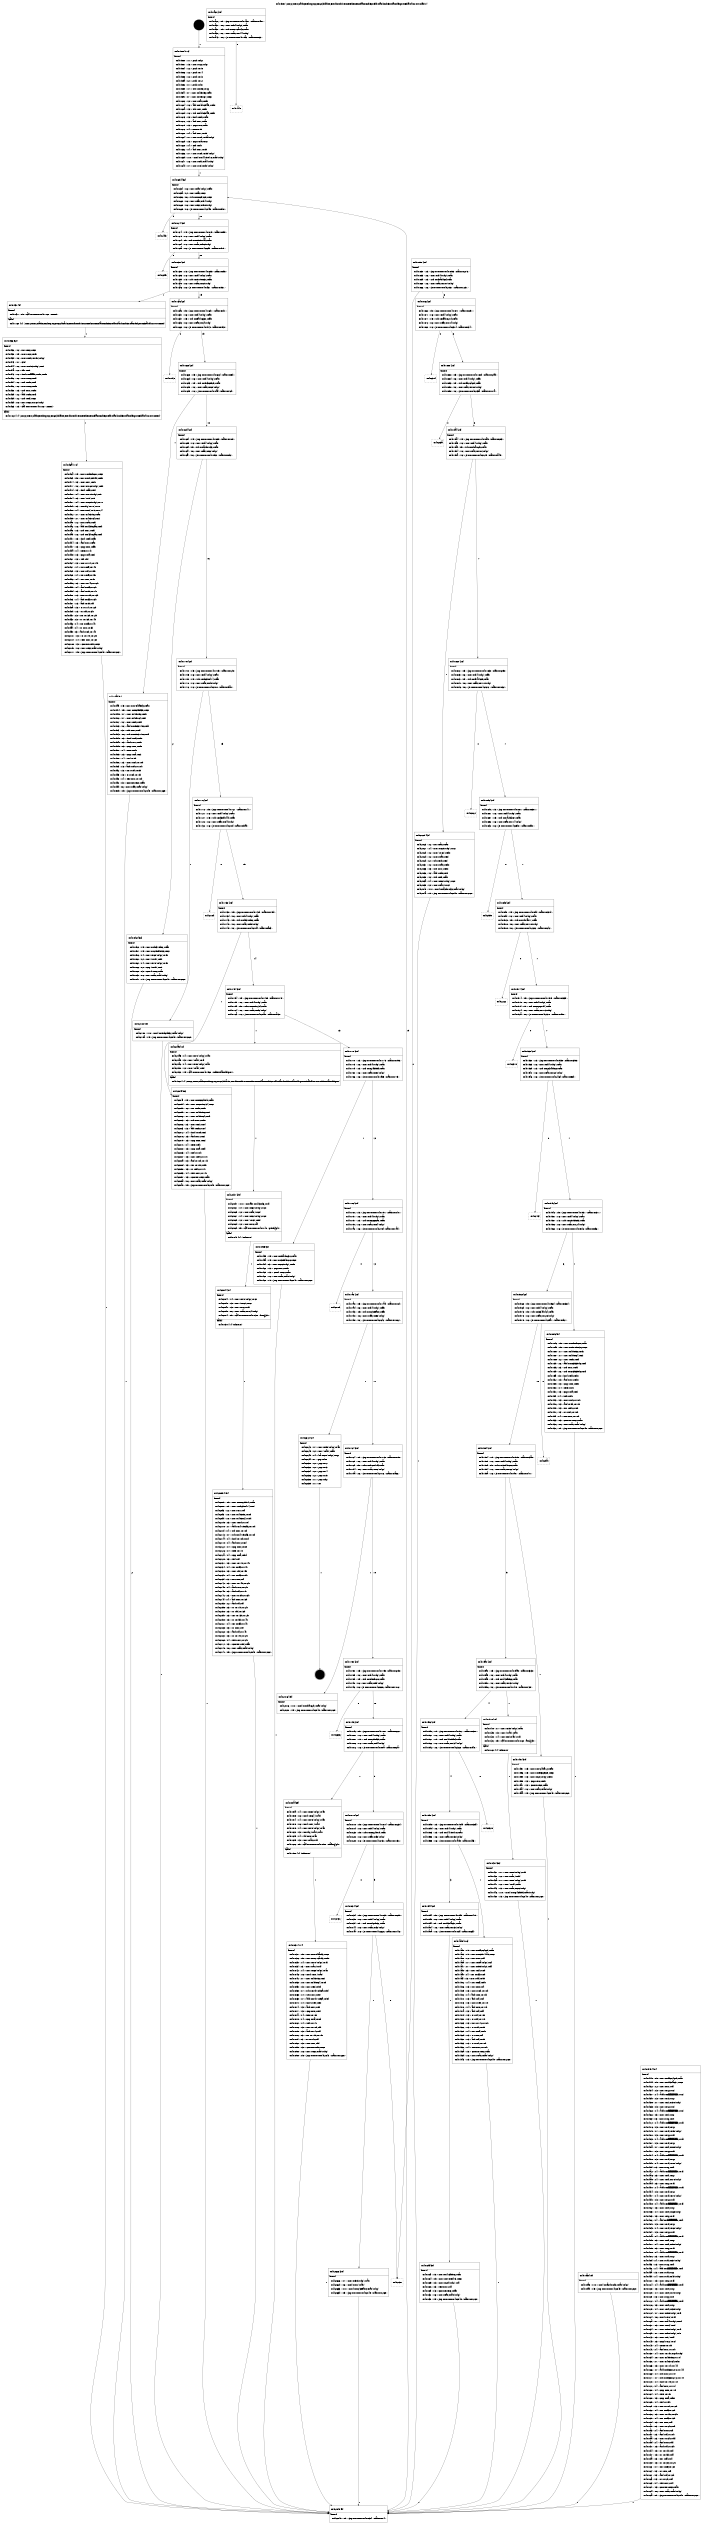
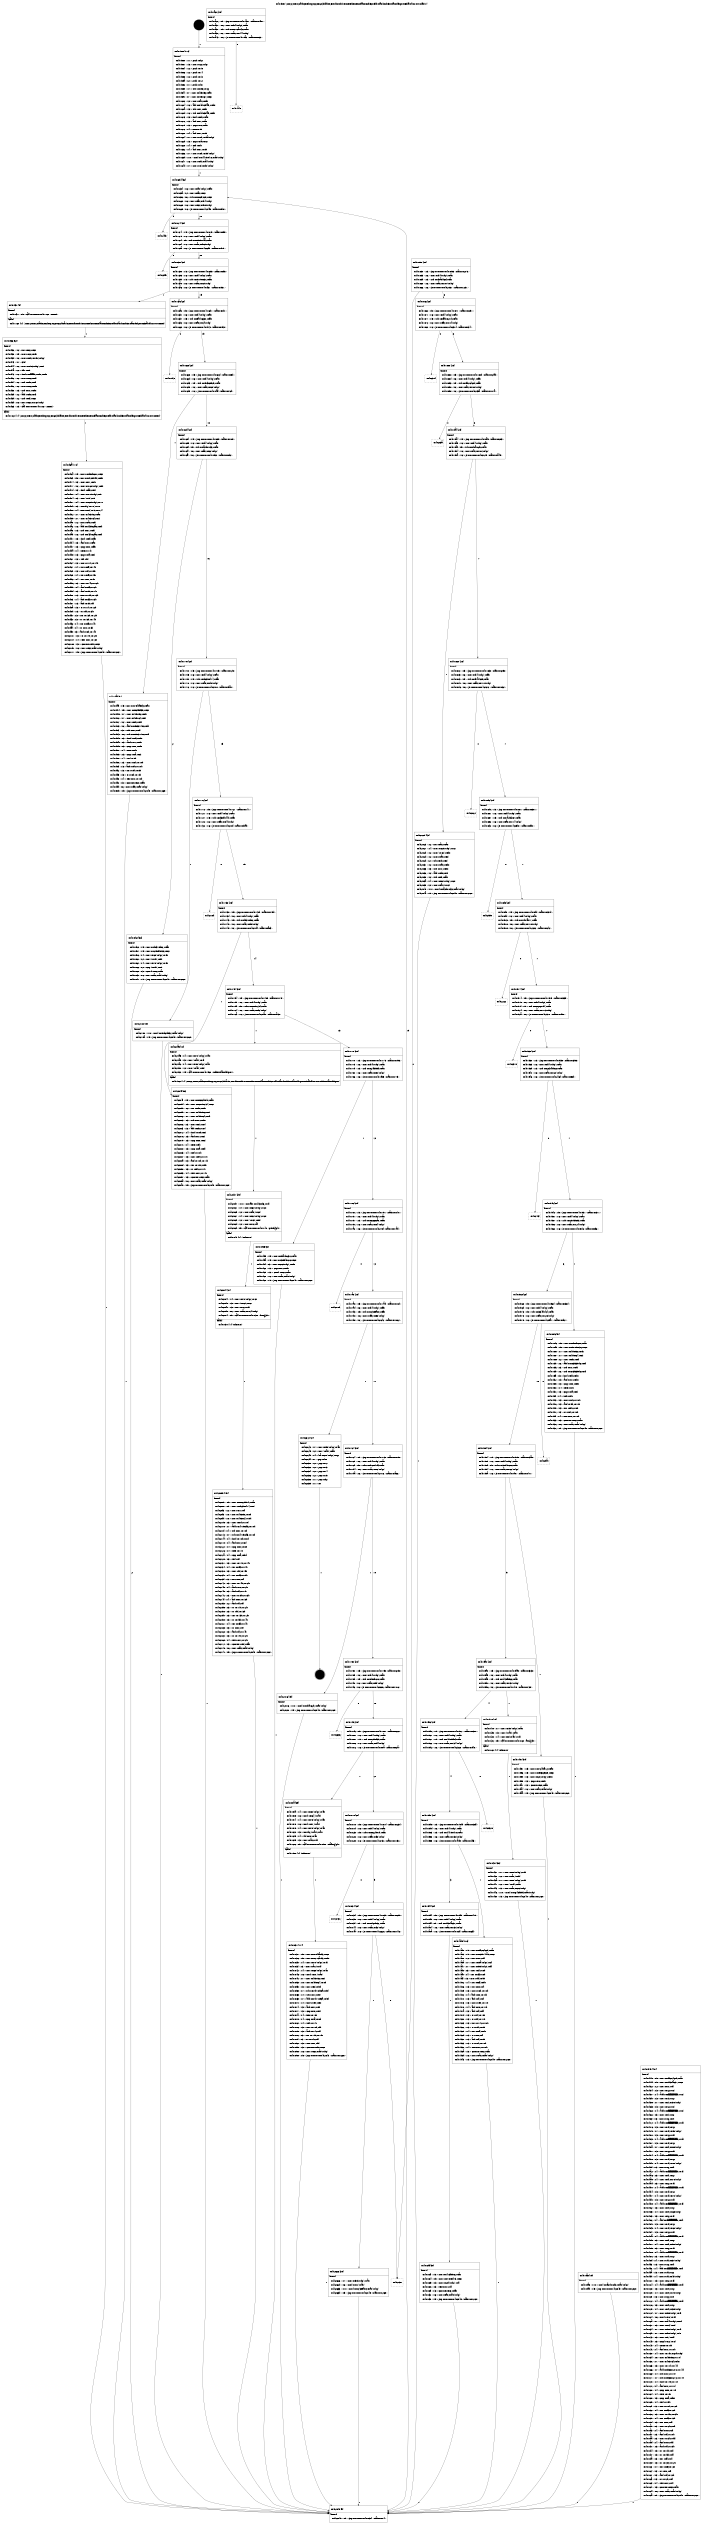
edge "0x4017fc [28]" -> "0x401818 [28]": label " 9" -> " 12"
edge "0x402016 [15]" -> "0x40284e [5]": added, label "1"
